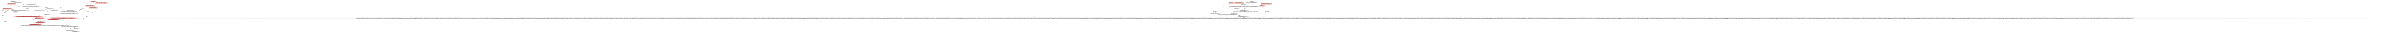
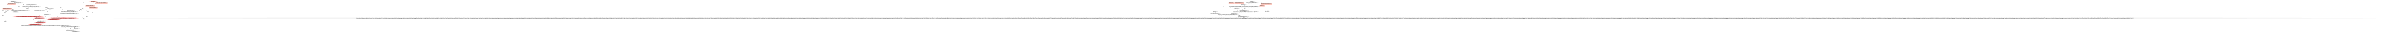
node "!CommonUtils.isEmpty(userName)@@@23@@@['1', '1', '0']": removed
